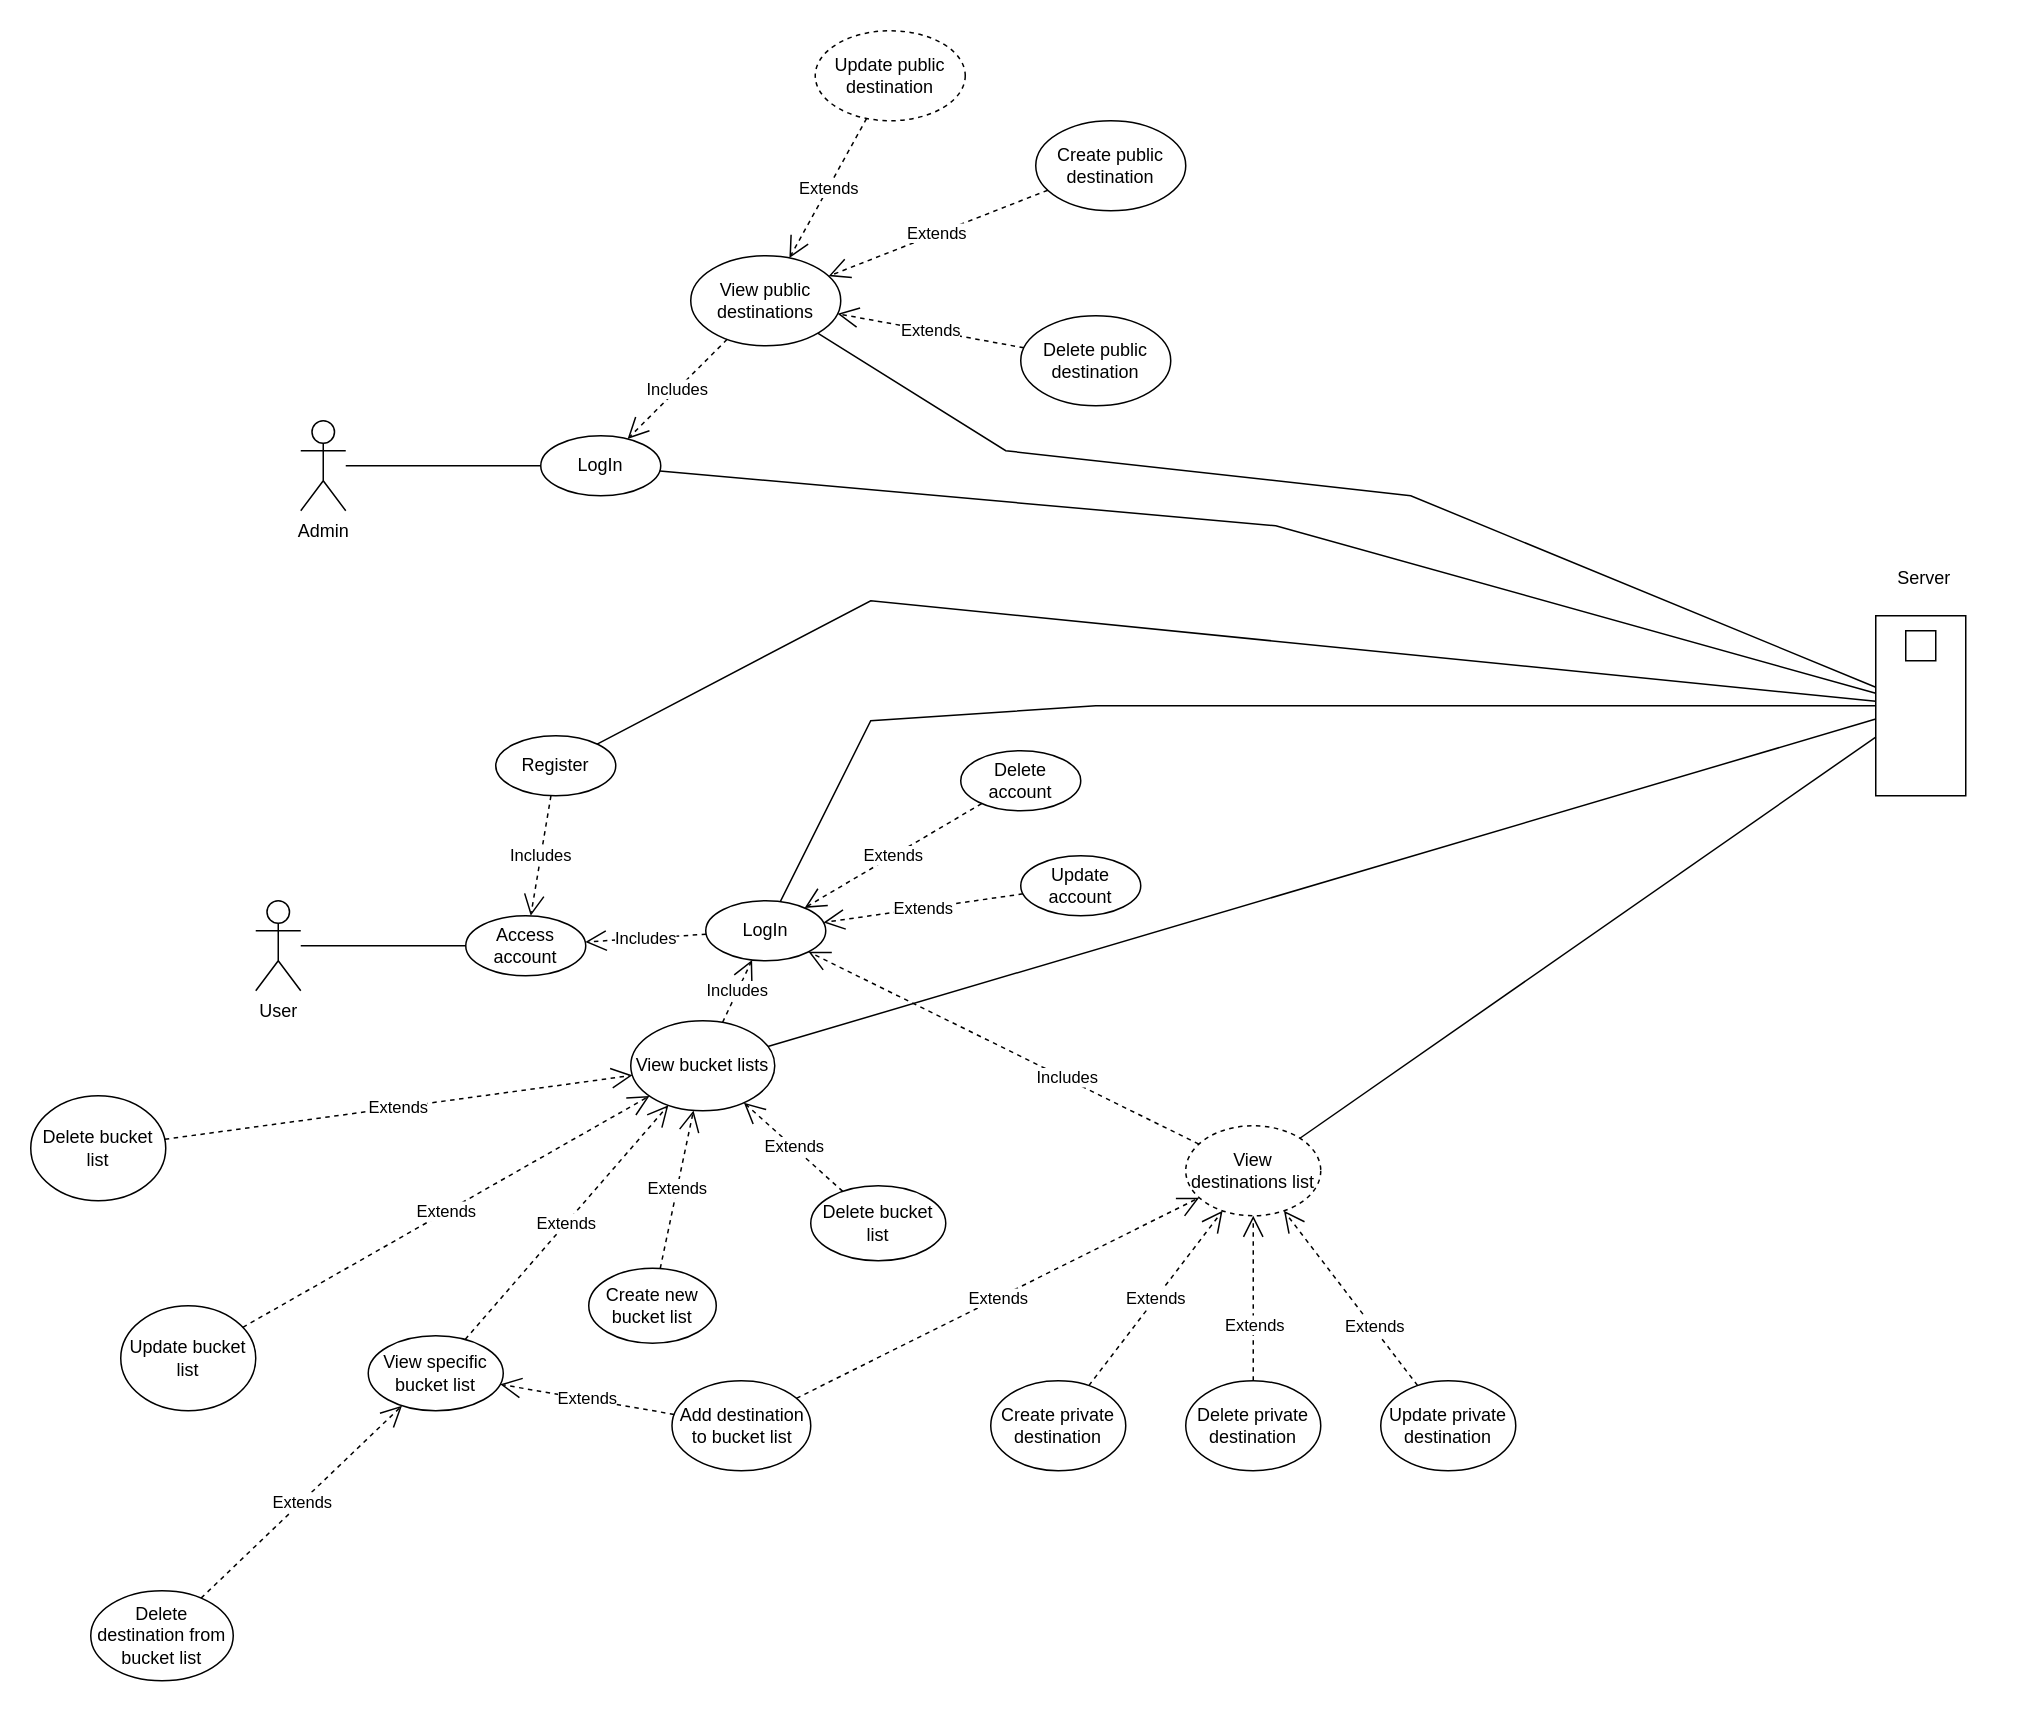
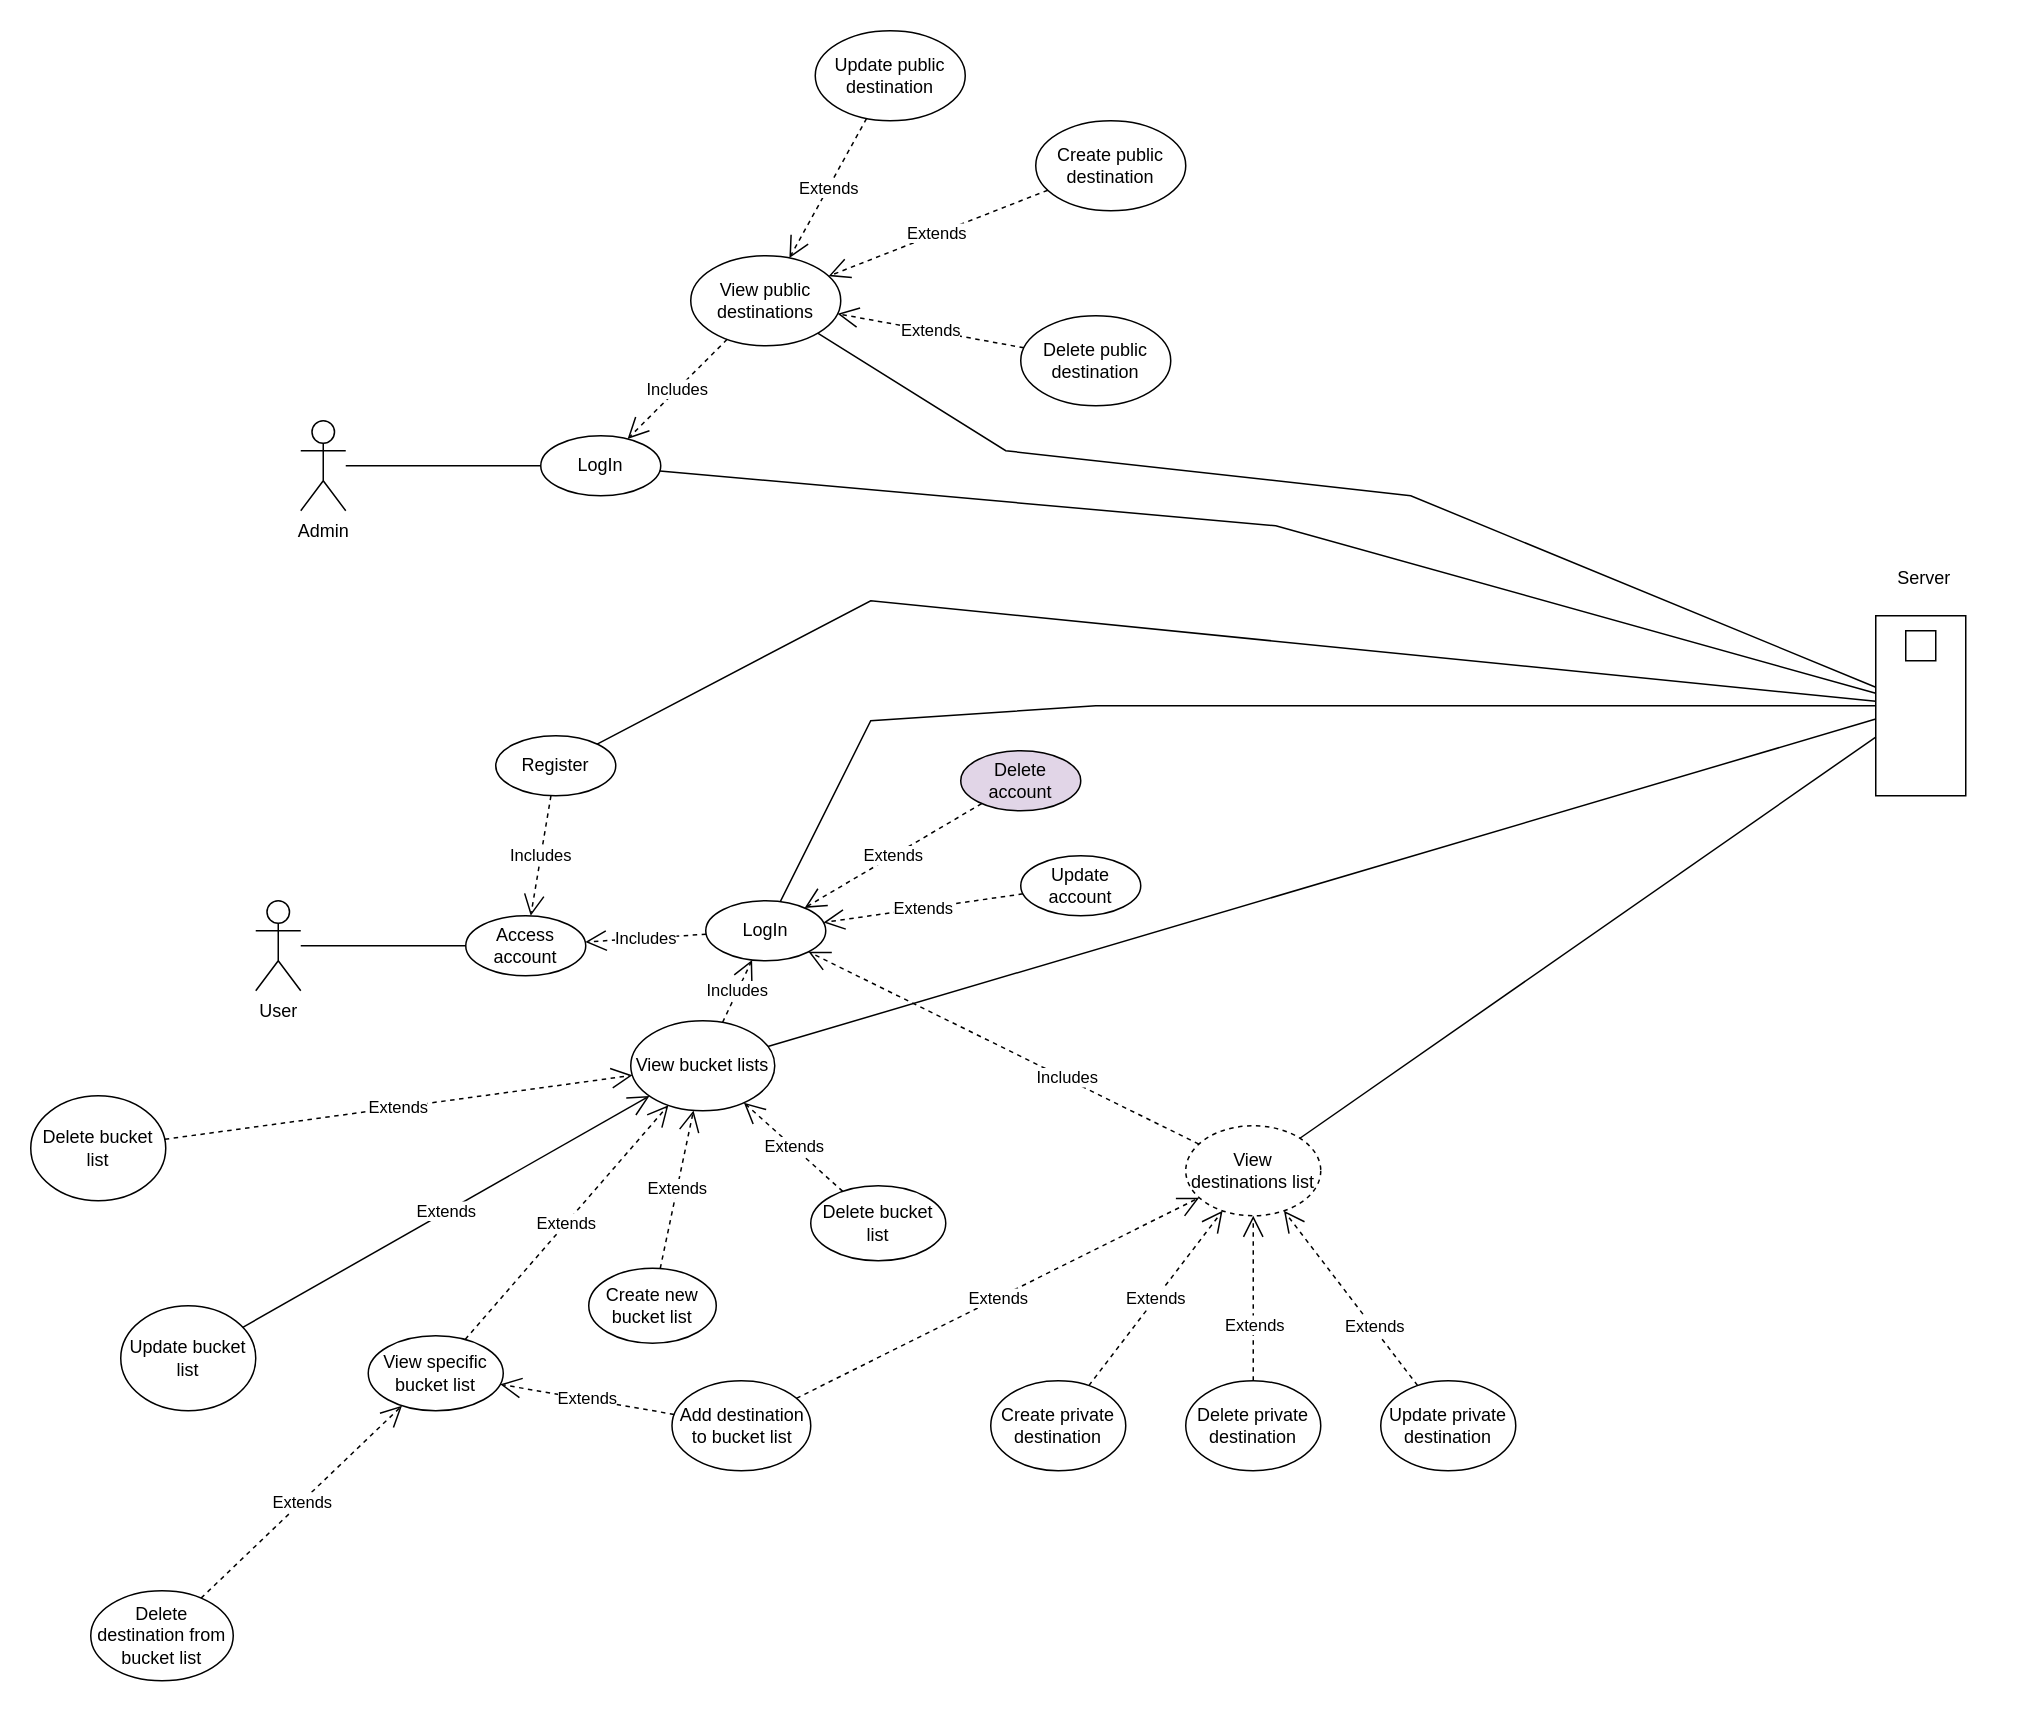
node "Update public destination": style dashed -> solid
node "Delete account": fillcolor #ffffff -> #e1d5e7
edge "Update bucket list" -> "View bucket lists": style dashed -> solid
